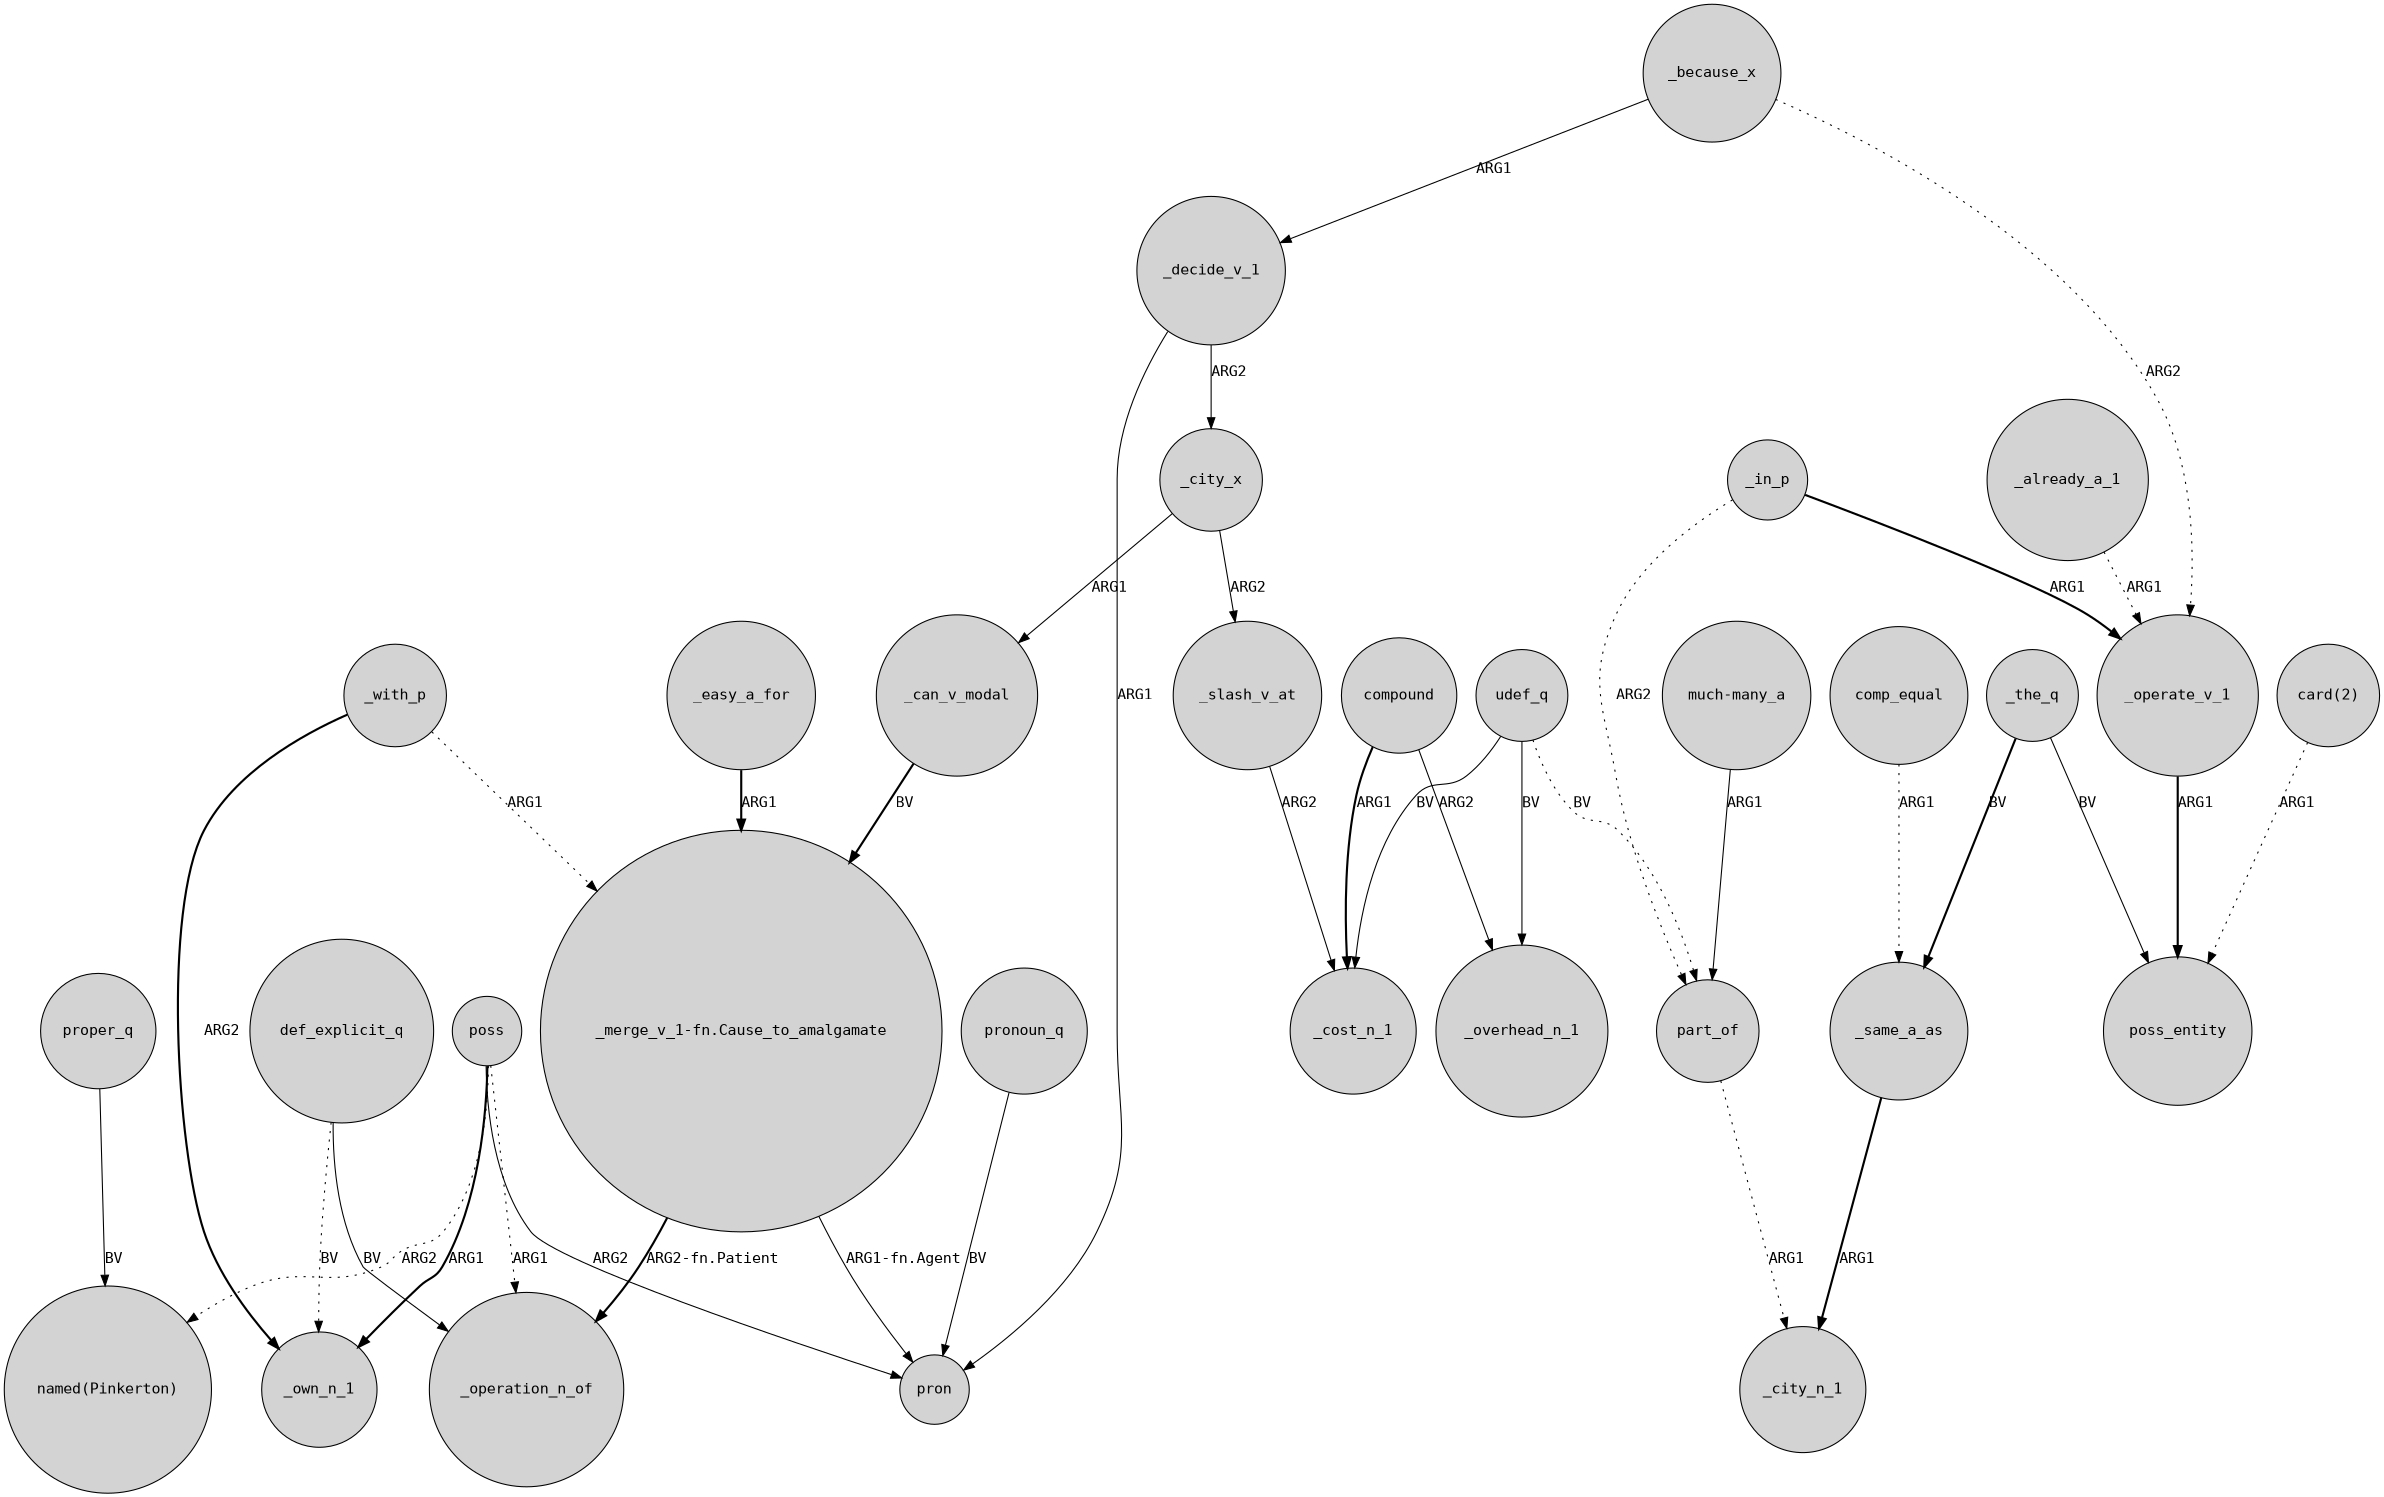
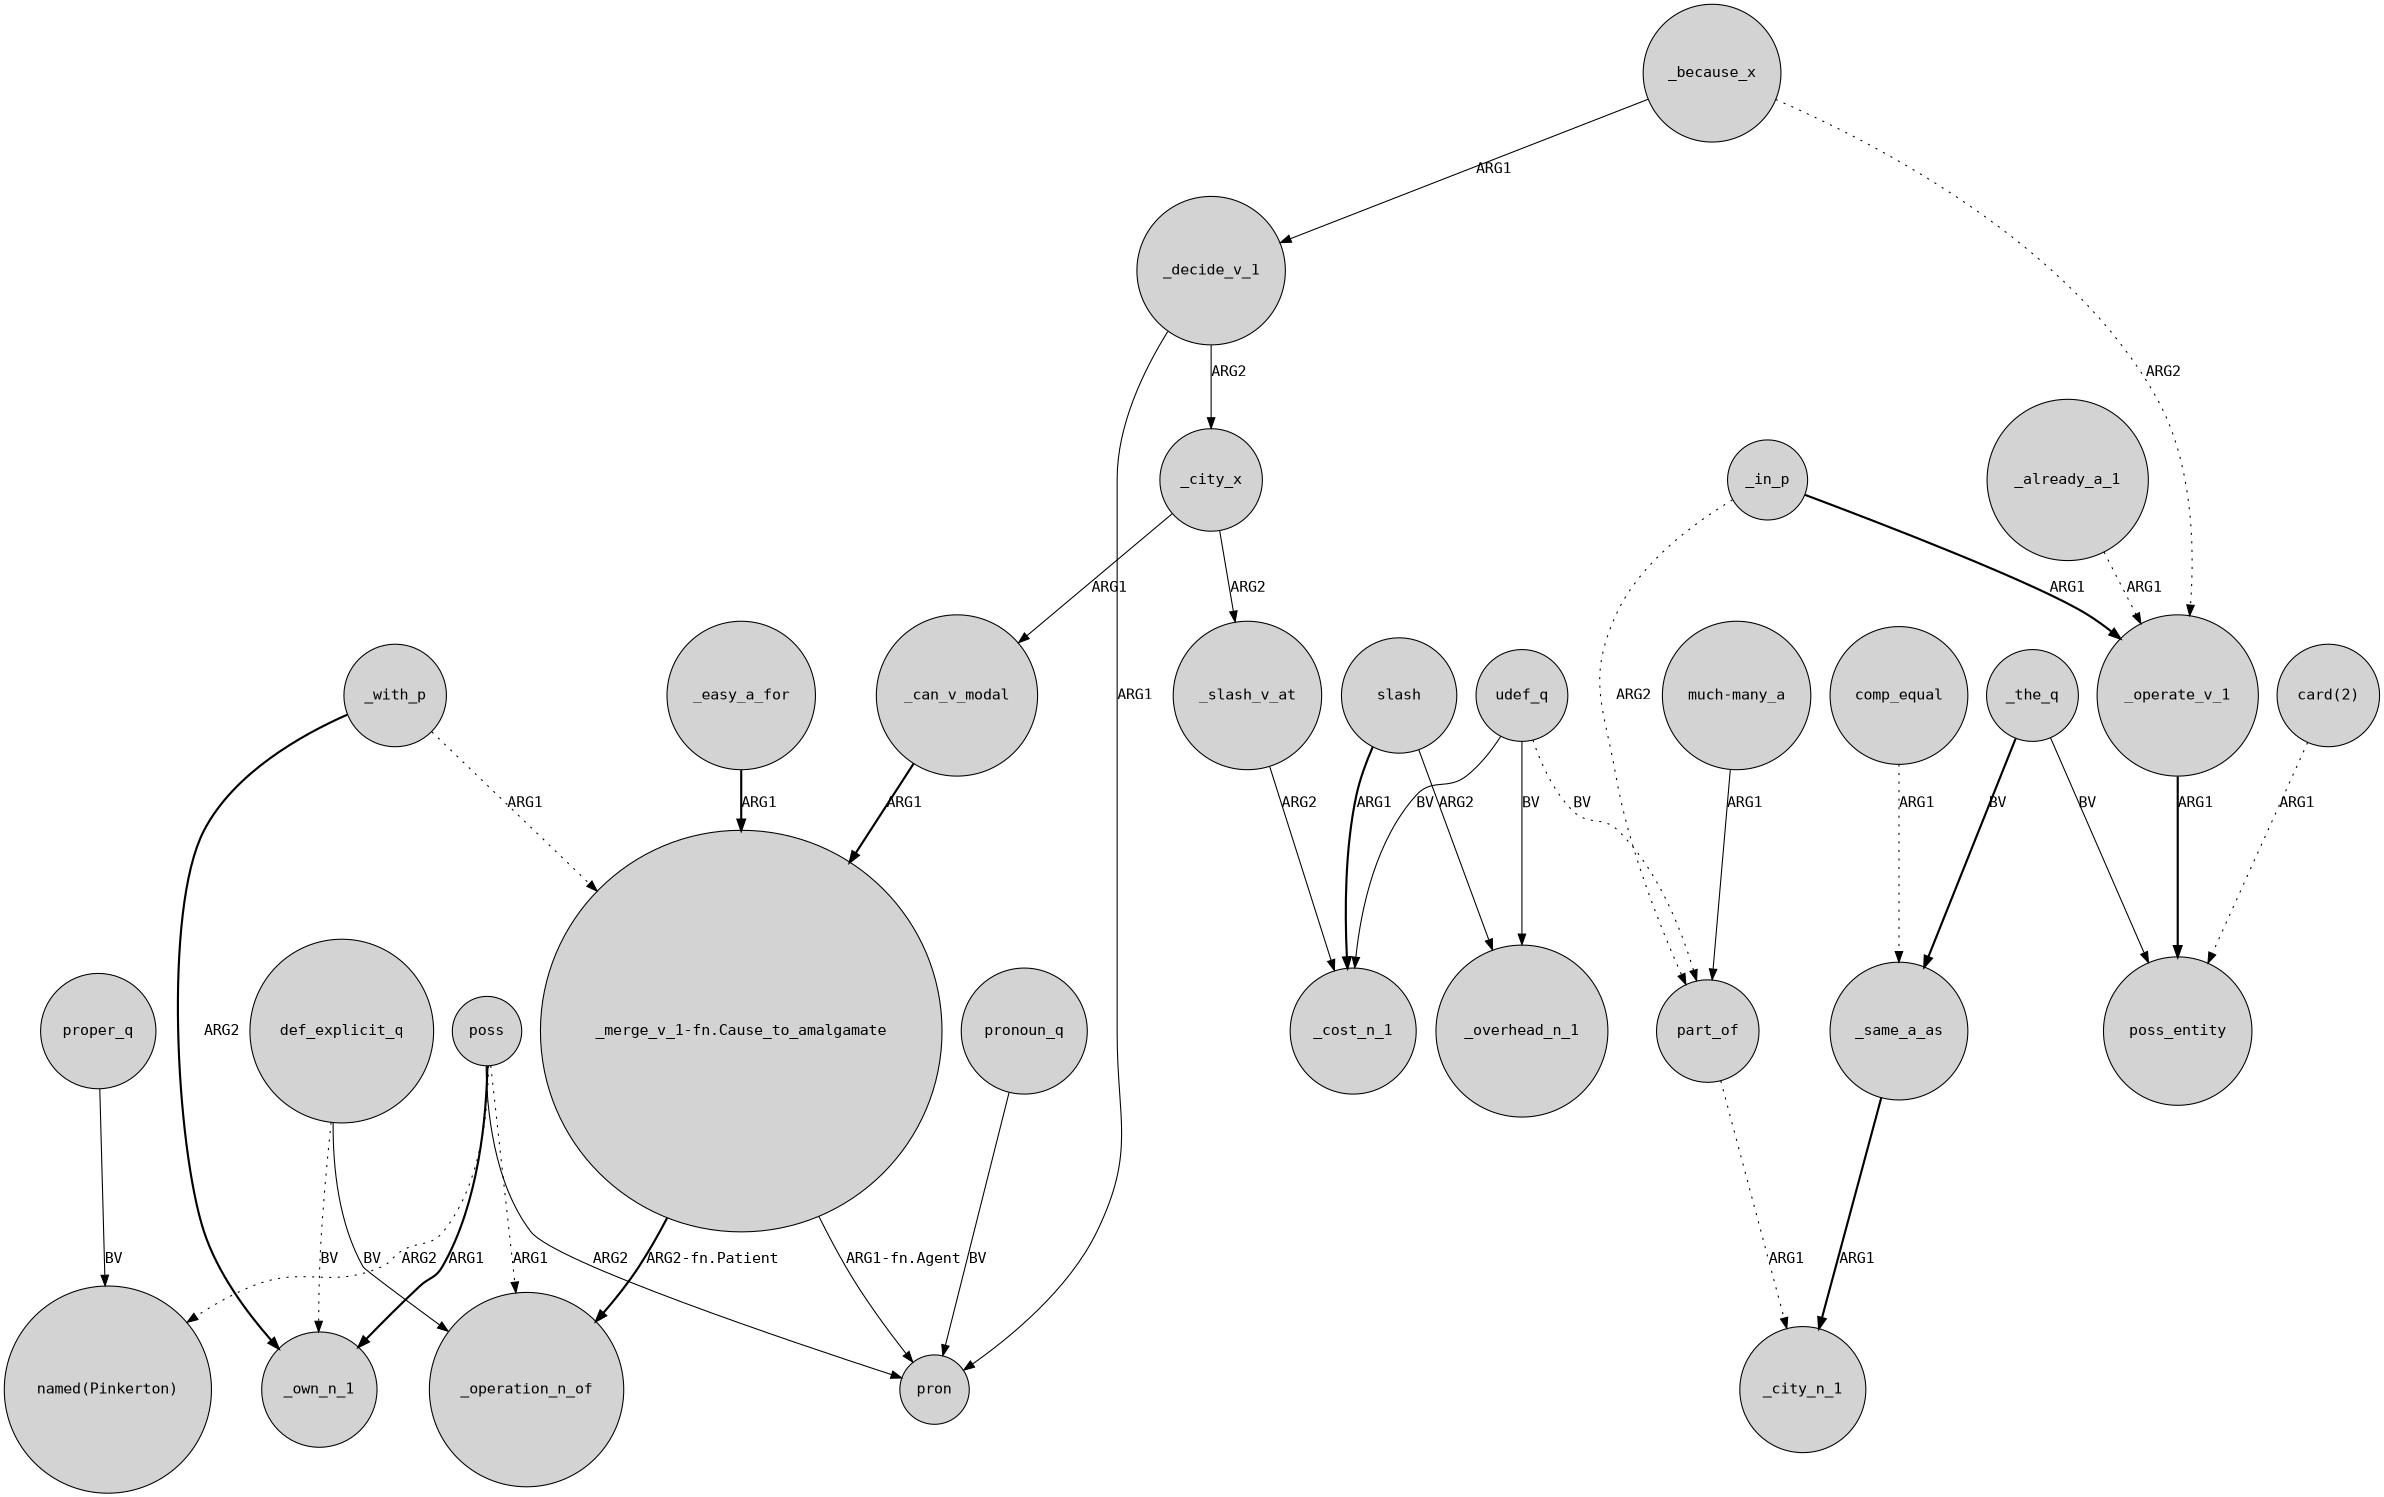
node "compound": label "compound" -> "slash"
edge "_can_v_modal" -> "_merge_v_1-fn.Cause_to_amalgamate": label "BV" -> "ARG1"
